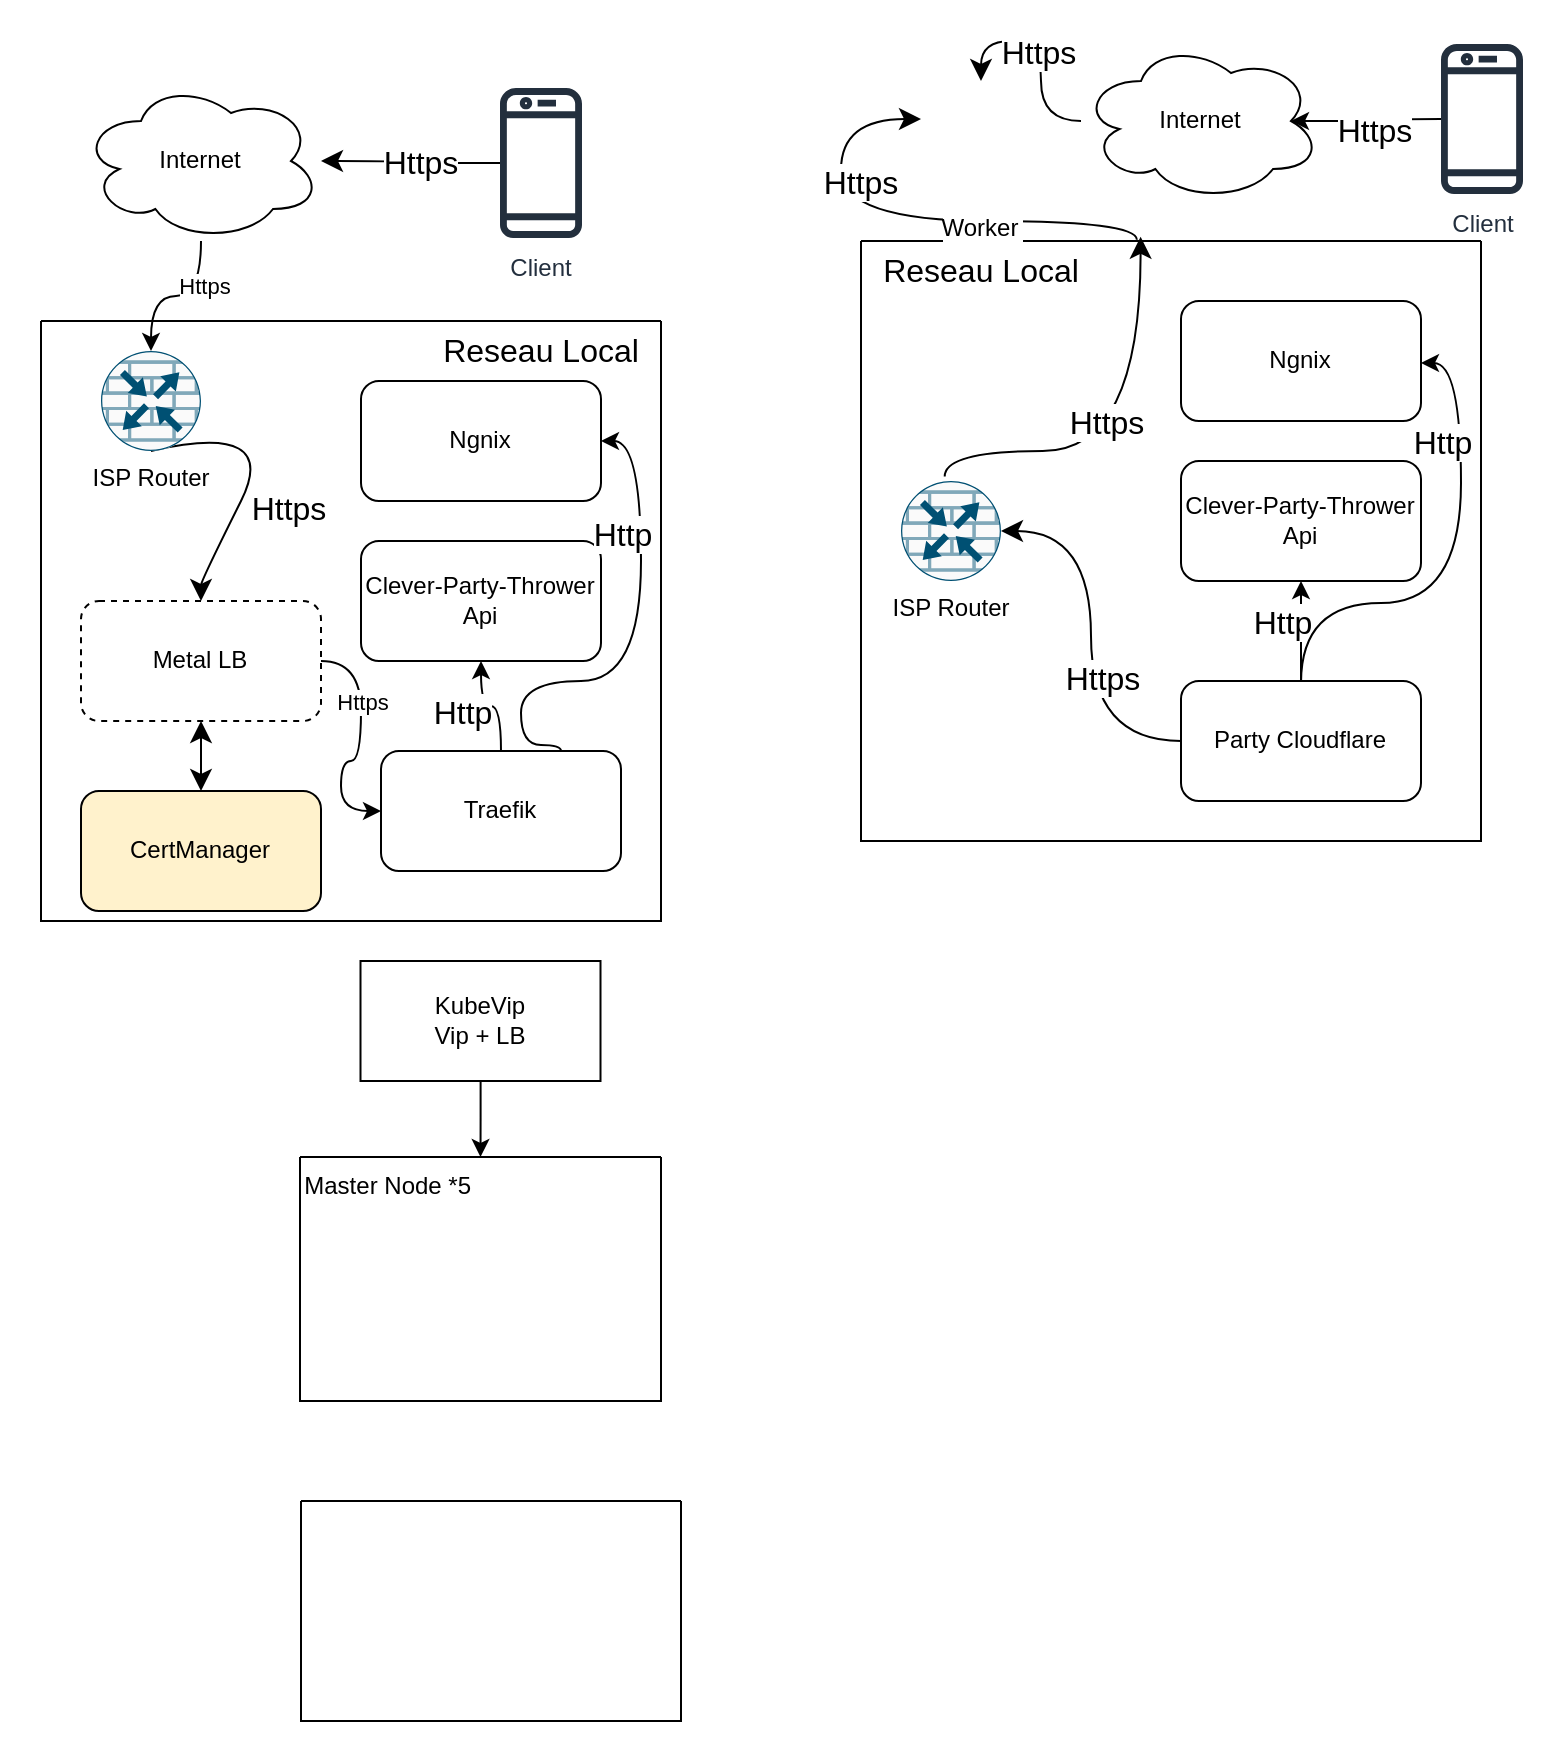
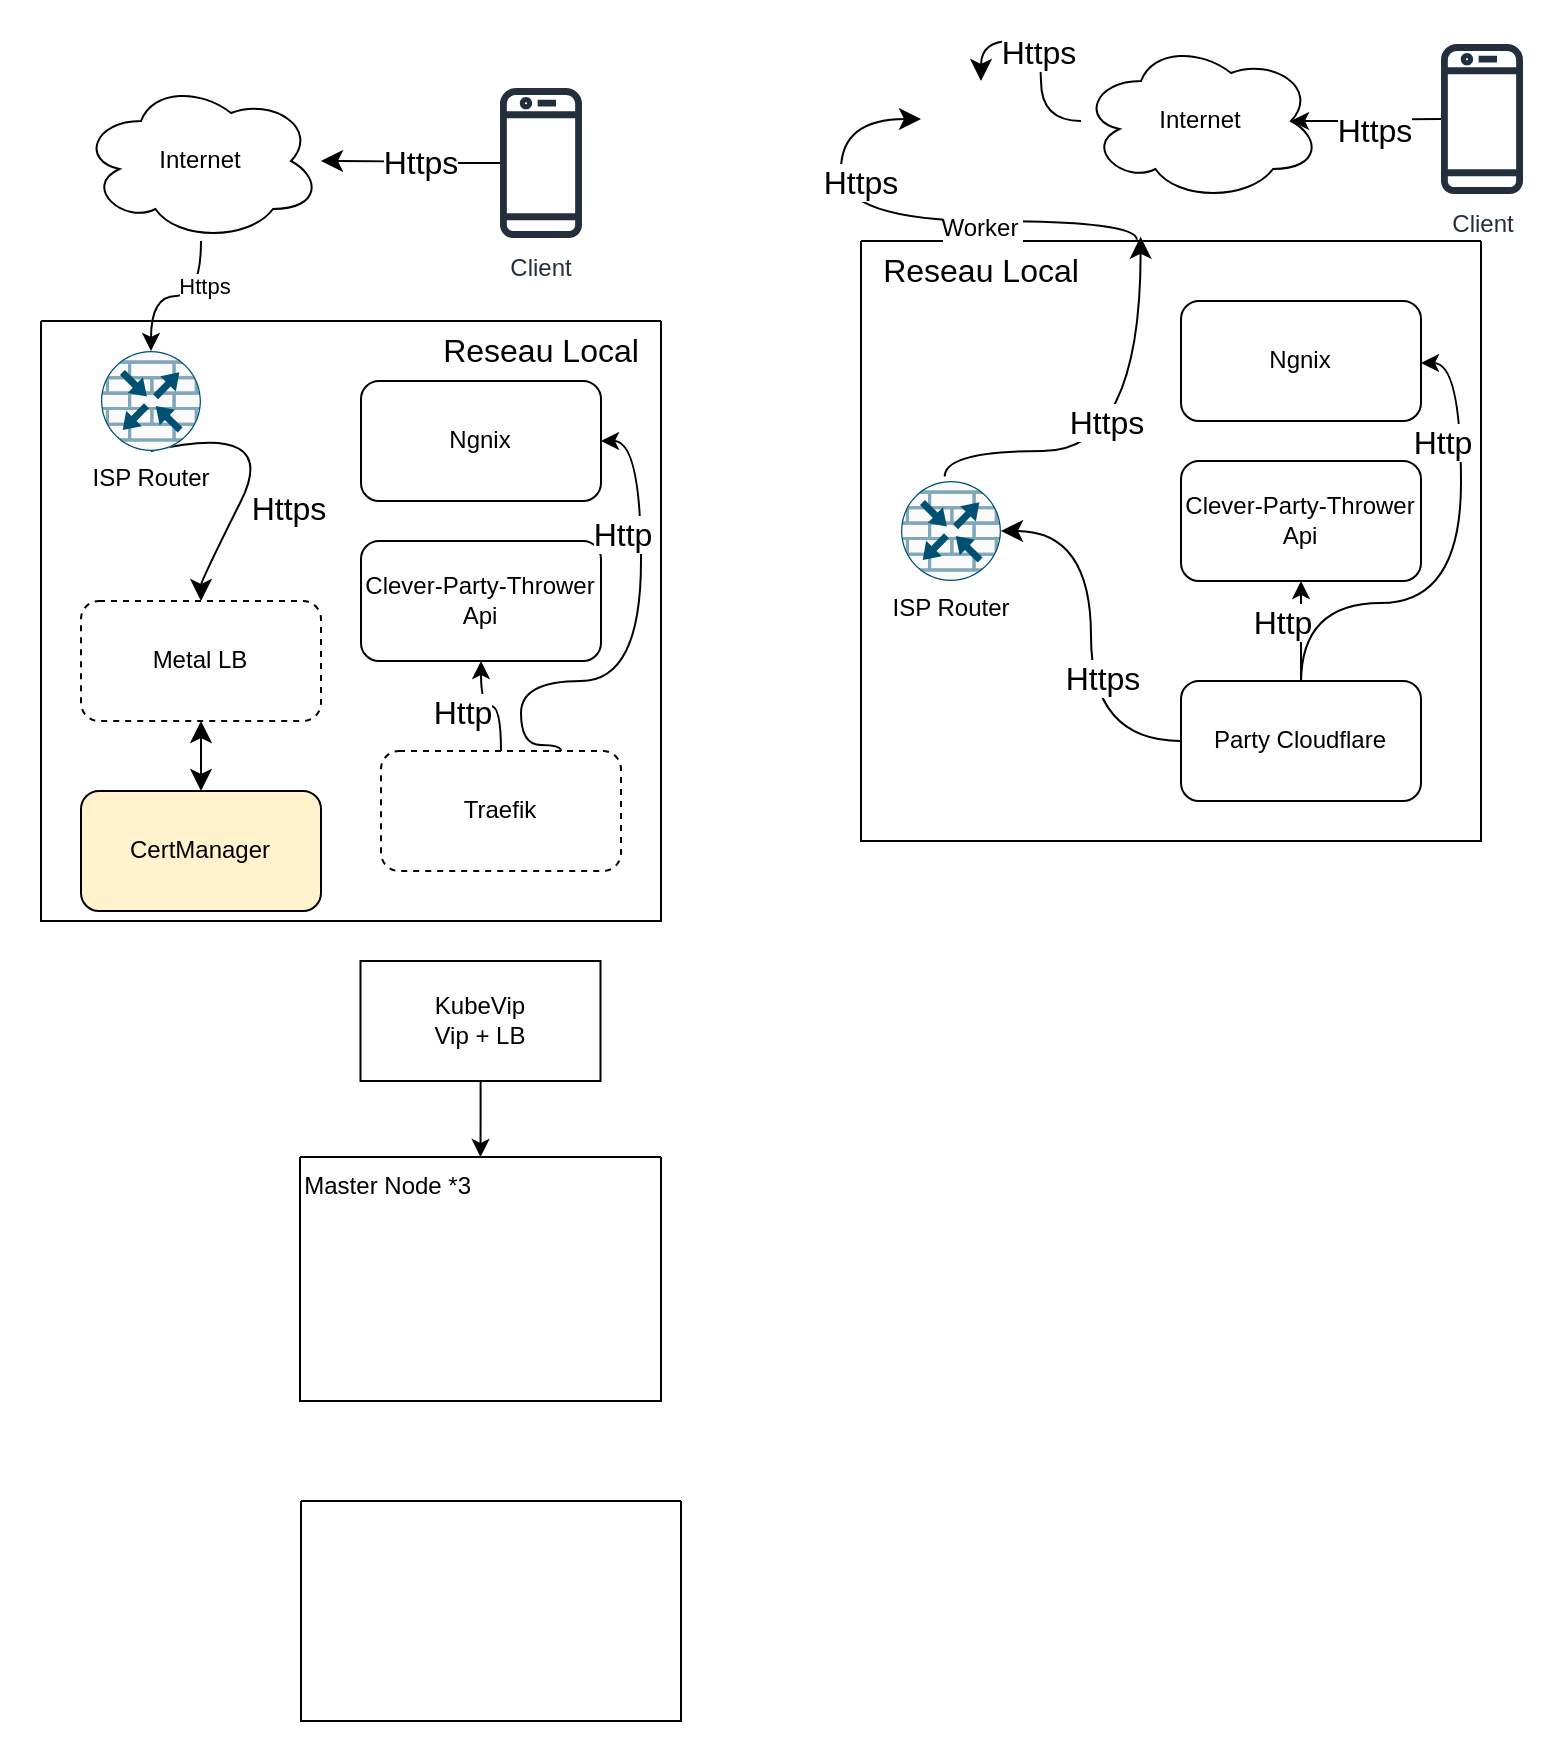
edge "Metal LB" -> "Traefik": removed, label "Https"
node "Traefik": style solid -> dashed
node "Master Node *5": label "Master Node *5" -> "Master Node *3"
